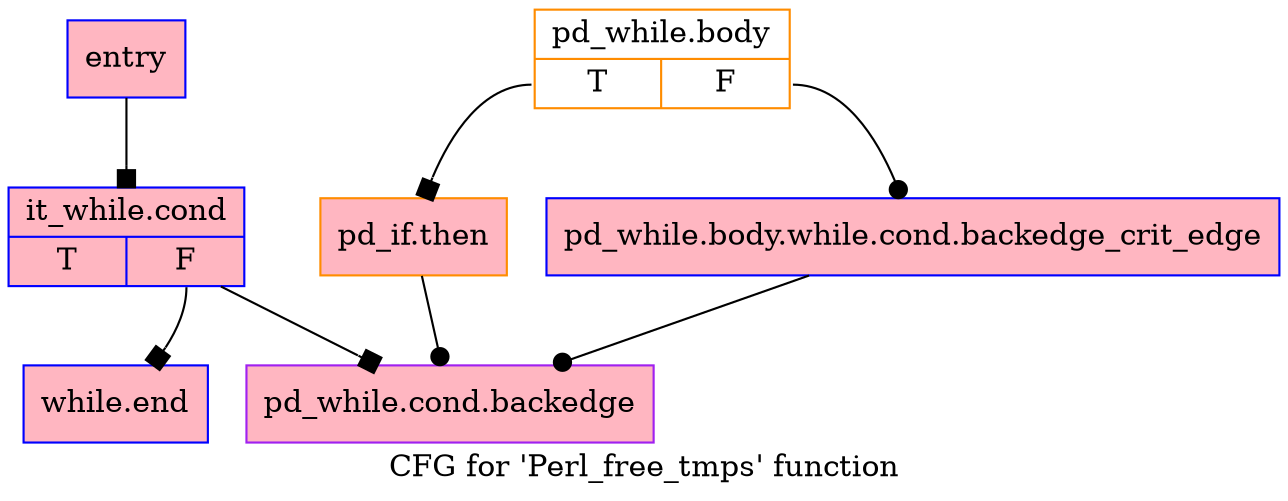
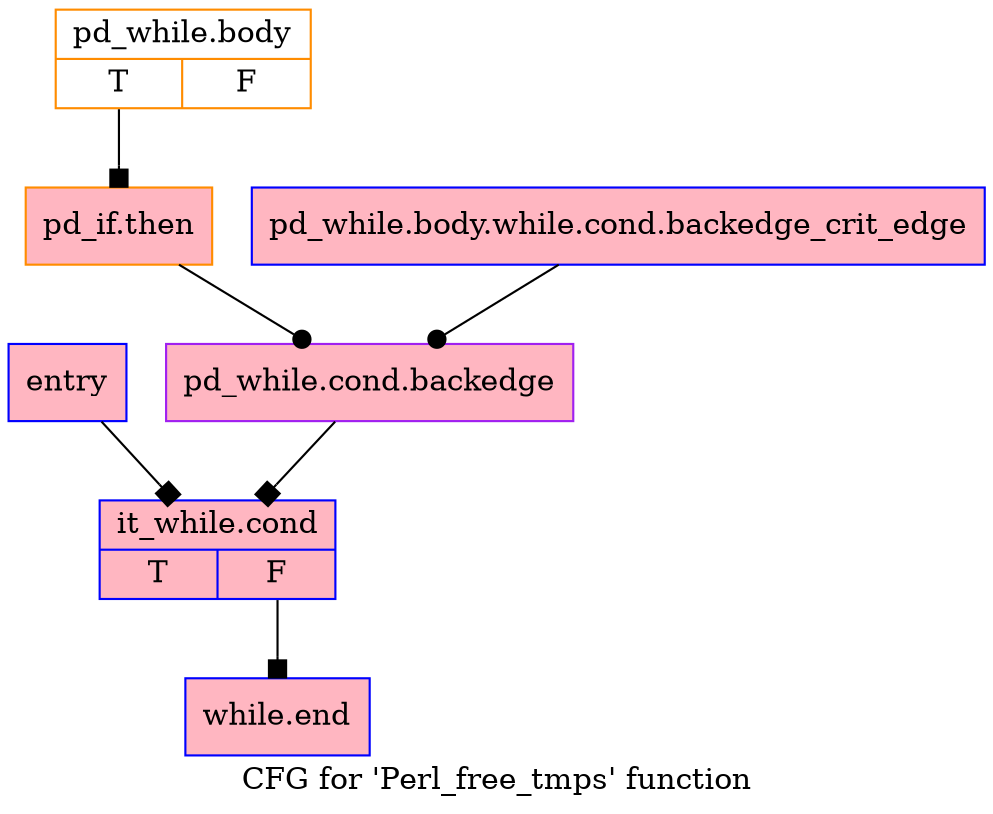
edge "pd_while.body" -> "pd_while.body.while.cond.backedge_crit_edge": removed
edge "it_while.cond" -> "pd_while.cond.backedge": reversed
